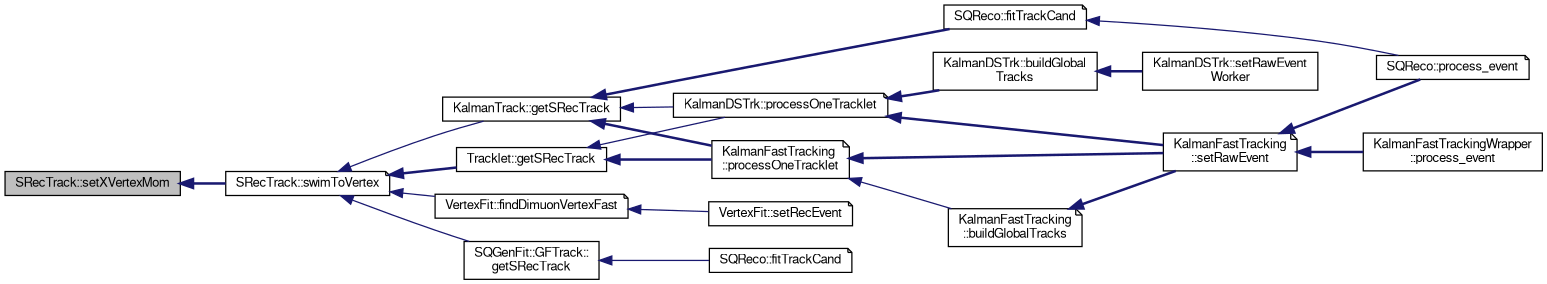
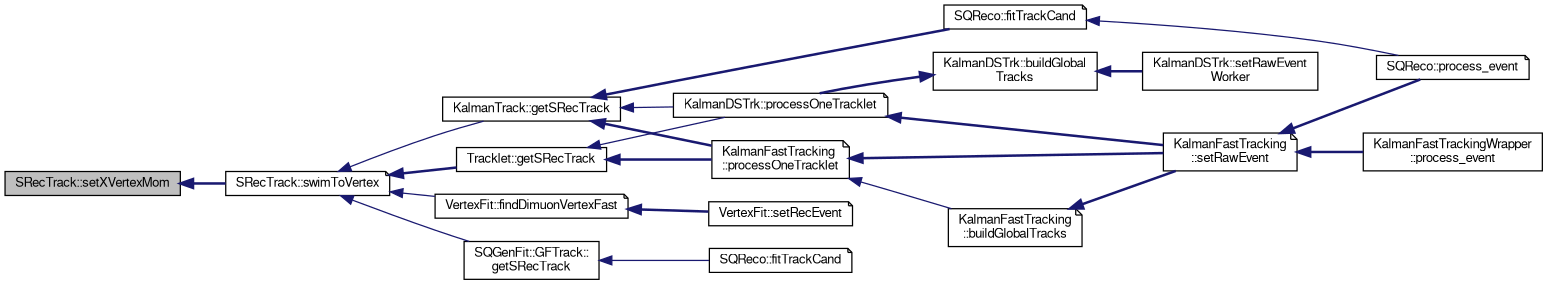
edge "KalmanDSTrk::buildGlobal Tracks" -> "KalmanDSTrk::processOneTracklet": reversed
edge "VertexFit::setRecEvent" -> "VertexFit::findDimuonVertexFast": style solid -> bold
